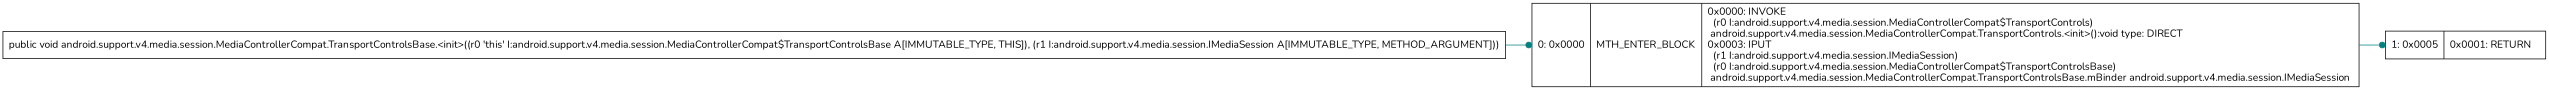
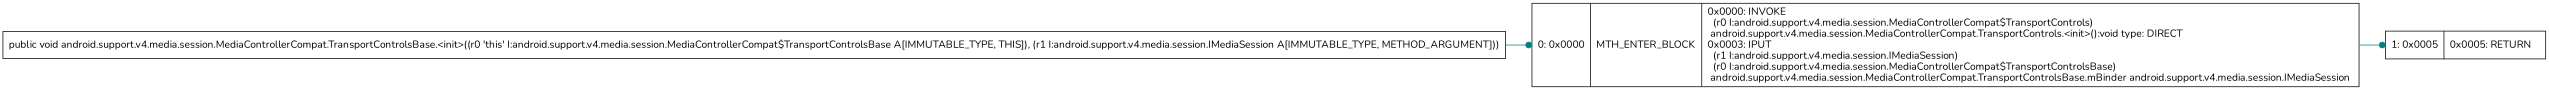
node "1: 0x0005": text "0x0001: RETURN" -> "0x0005: RETURN"
